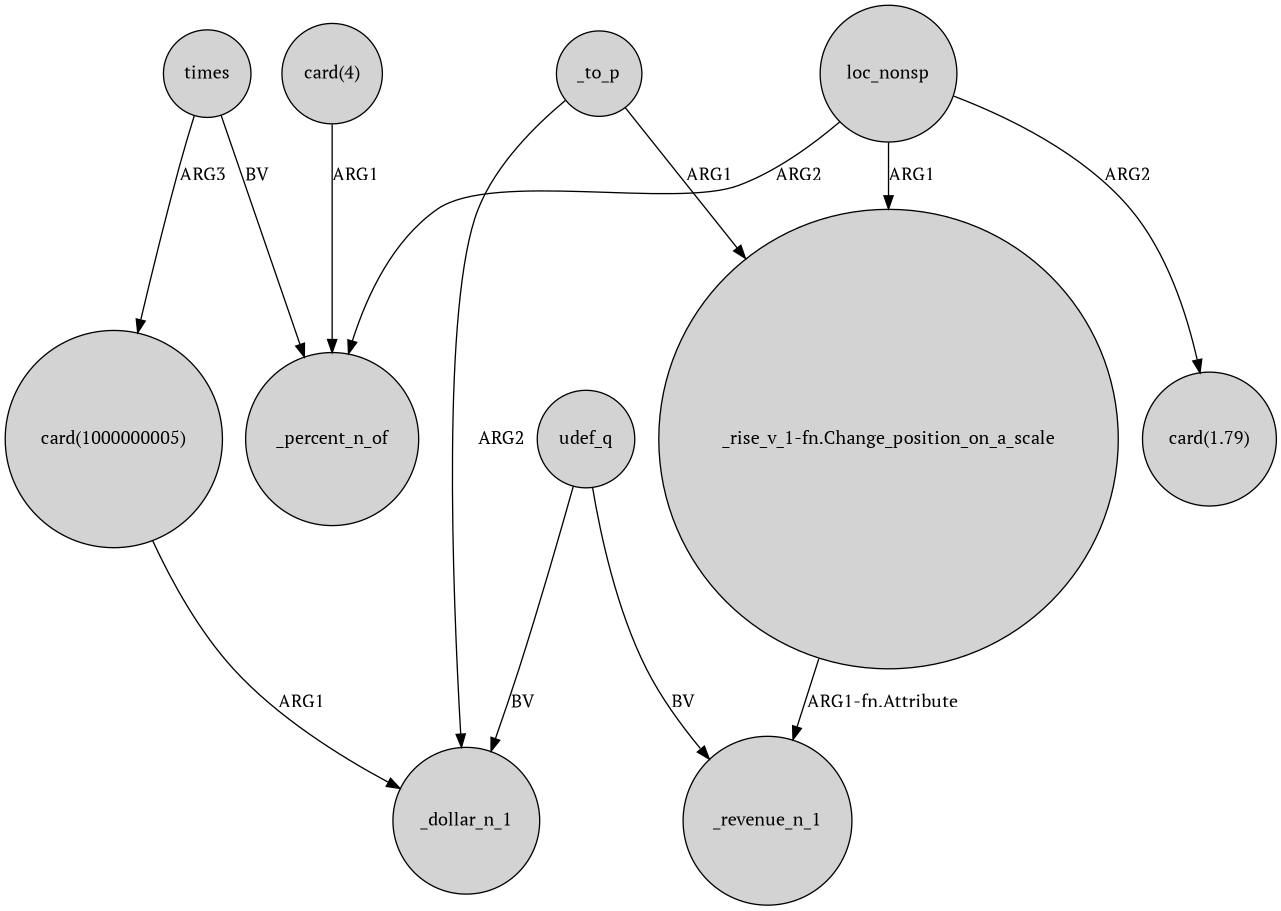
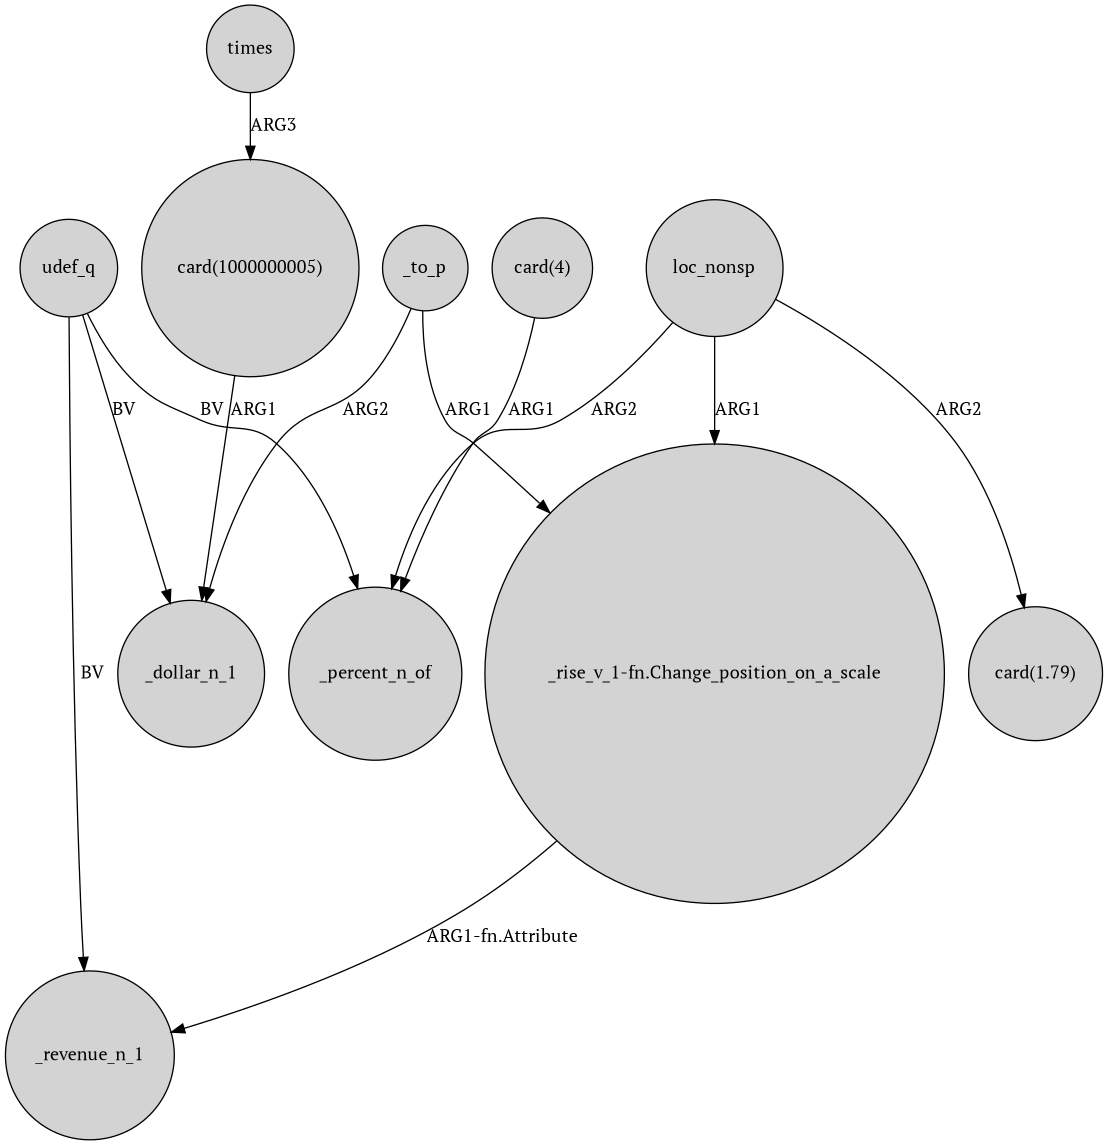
edge "times" -> "_percent_n_of": now "udef_q" -> "_percent_n_of"
